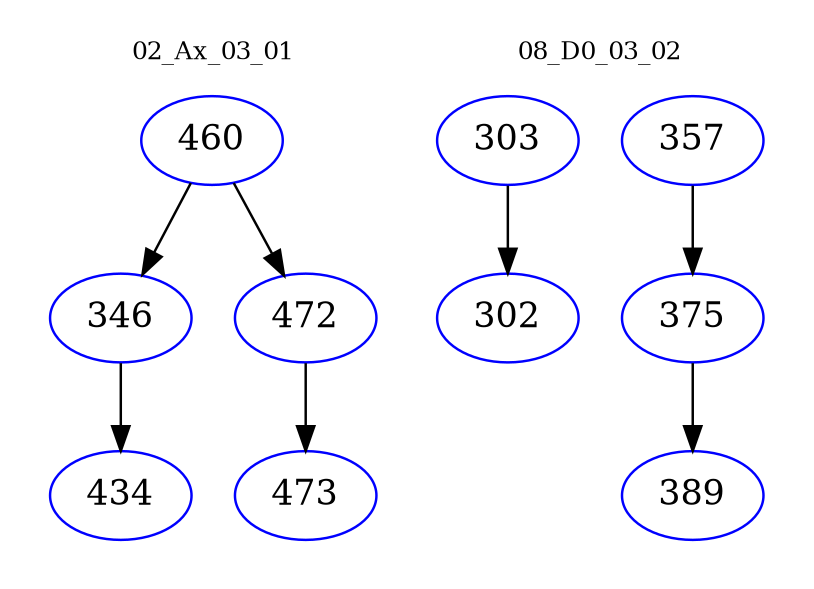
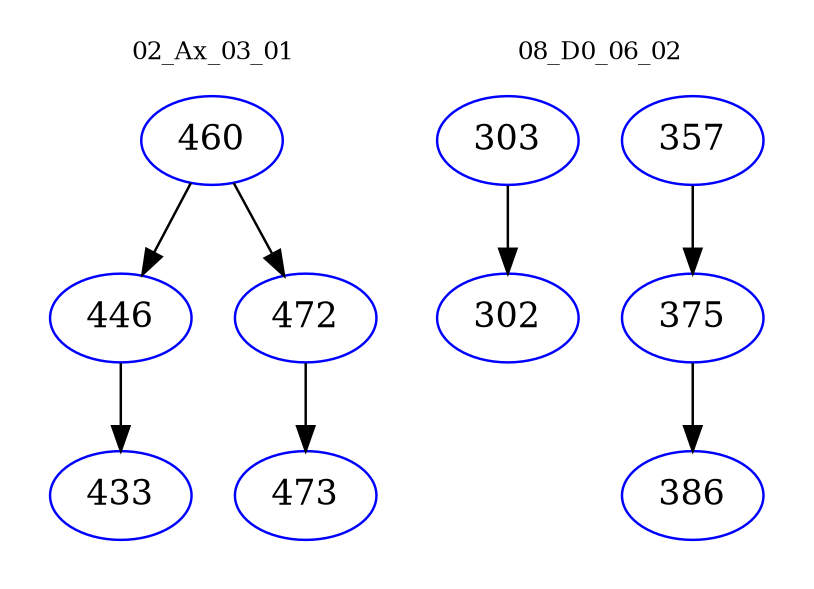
cluster "08_D0_03_02": label "08_D0_03_02" -> "08_D0_06_02"
node "346": label "346" -> "446"
node "434": label "434" -> "433"
node "389": label "389" -> "386"
